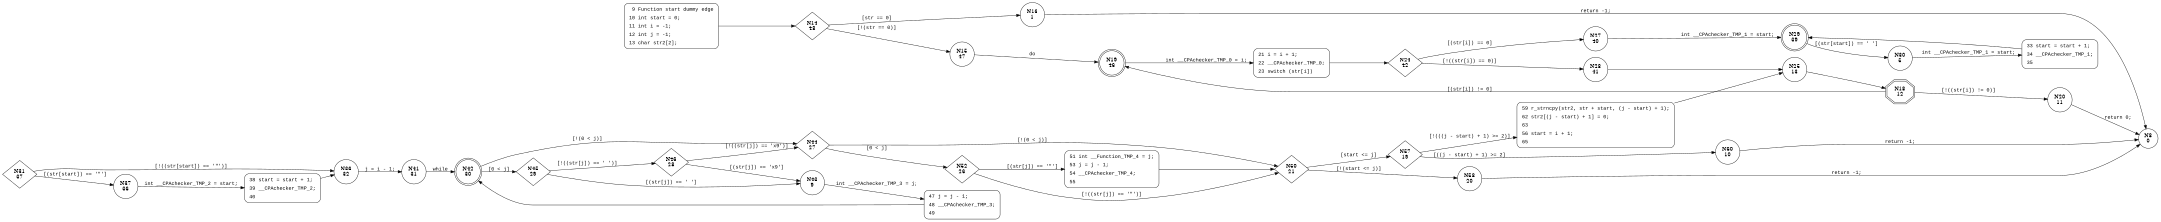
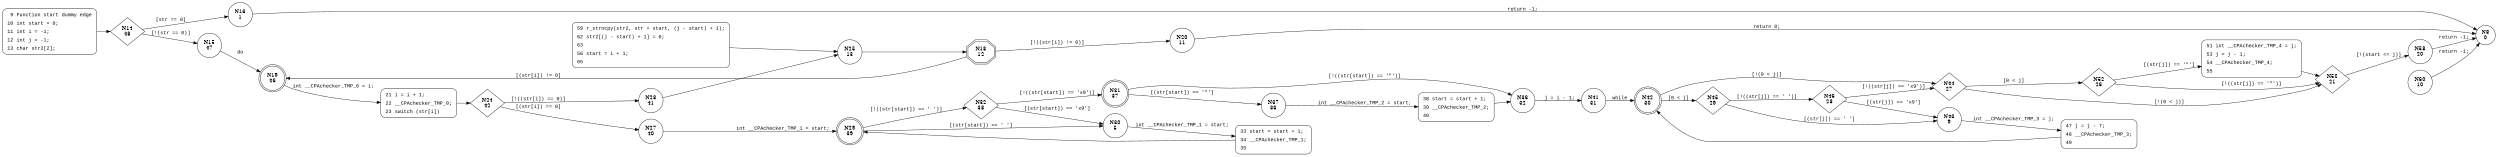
node "N32 38": added
node "N57 19": removed
node "51": text "int __Function_TMP_4 = j;" -> "int __CPAchecker_TMP_4 = j;"
node "N31 37": shape diamond -> doublecircle
node "47": text "j = j - 1;" -> "j = j - 7;"
